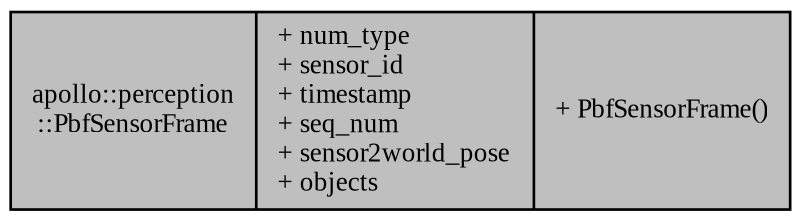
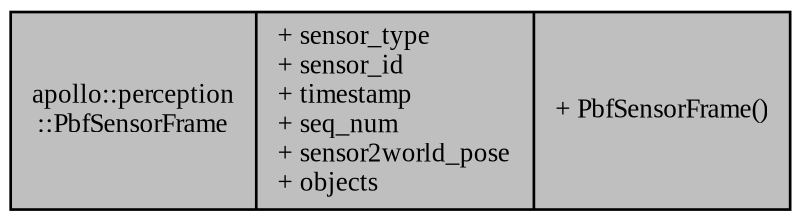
node "apollo::perception": text "+ num_type" -> "+ sensor_type"
